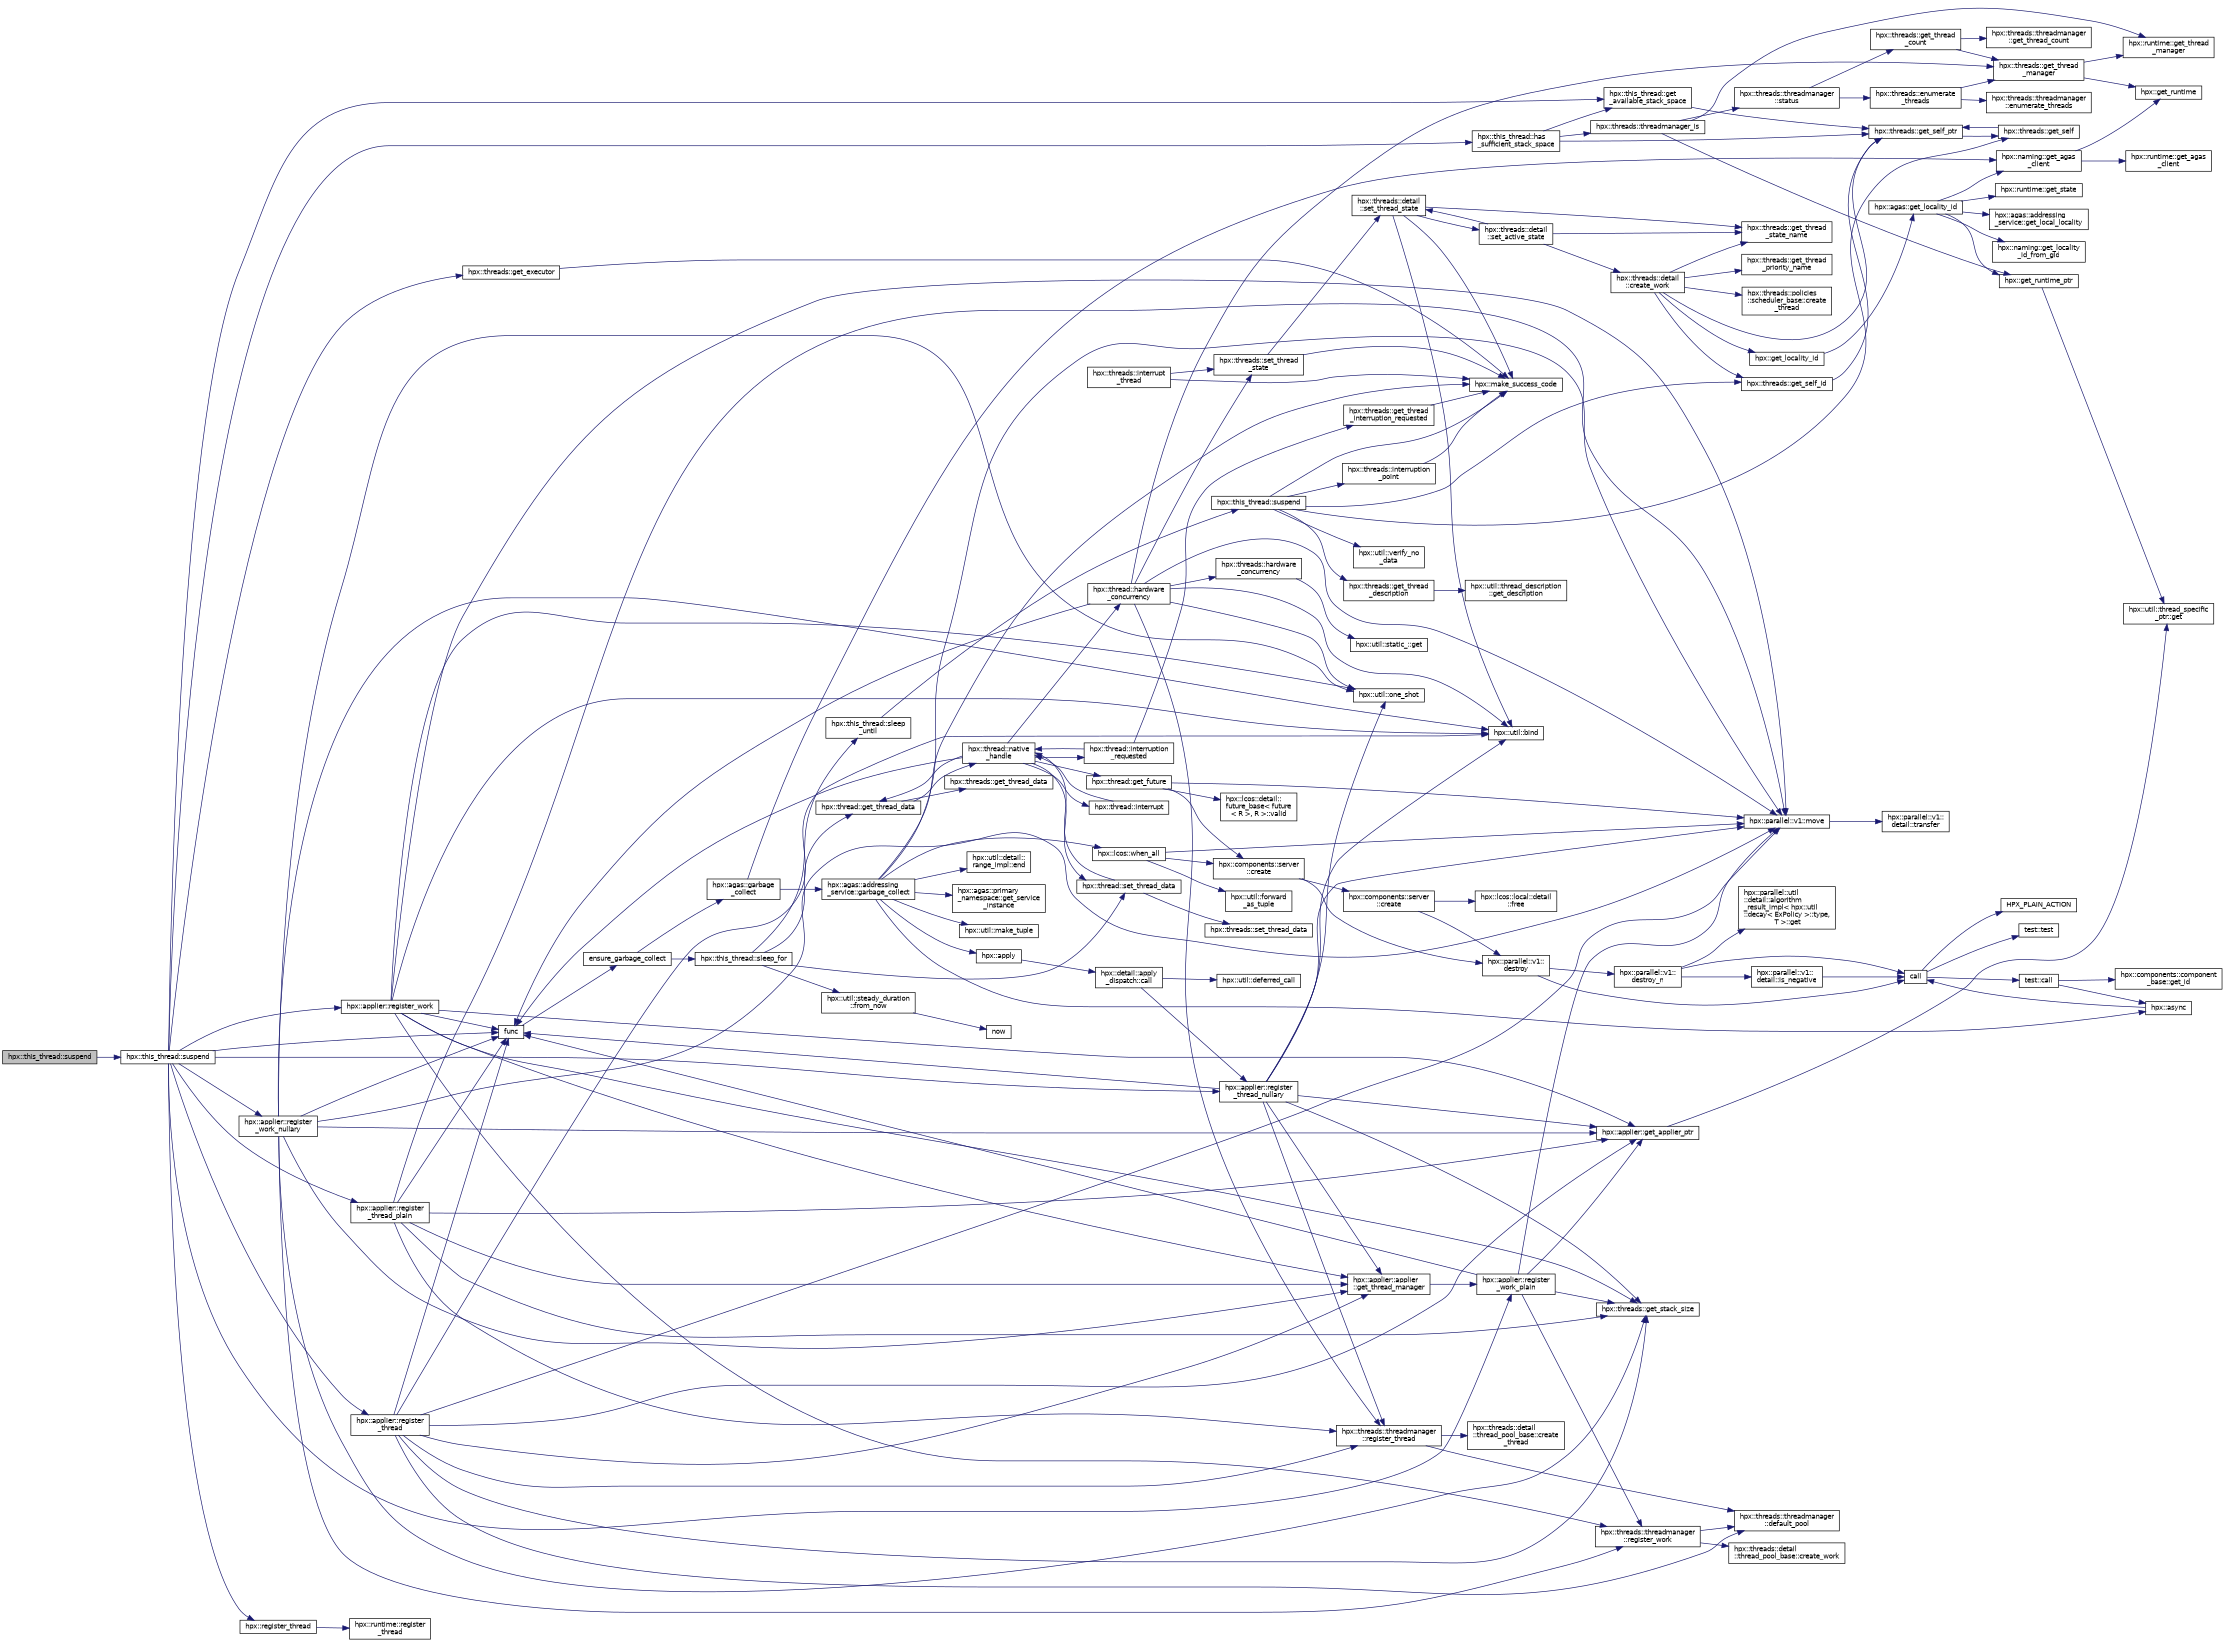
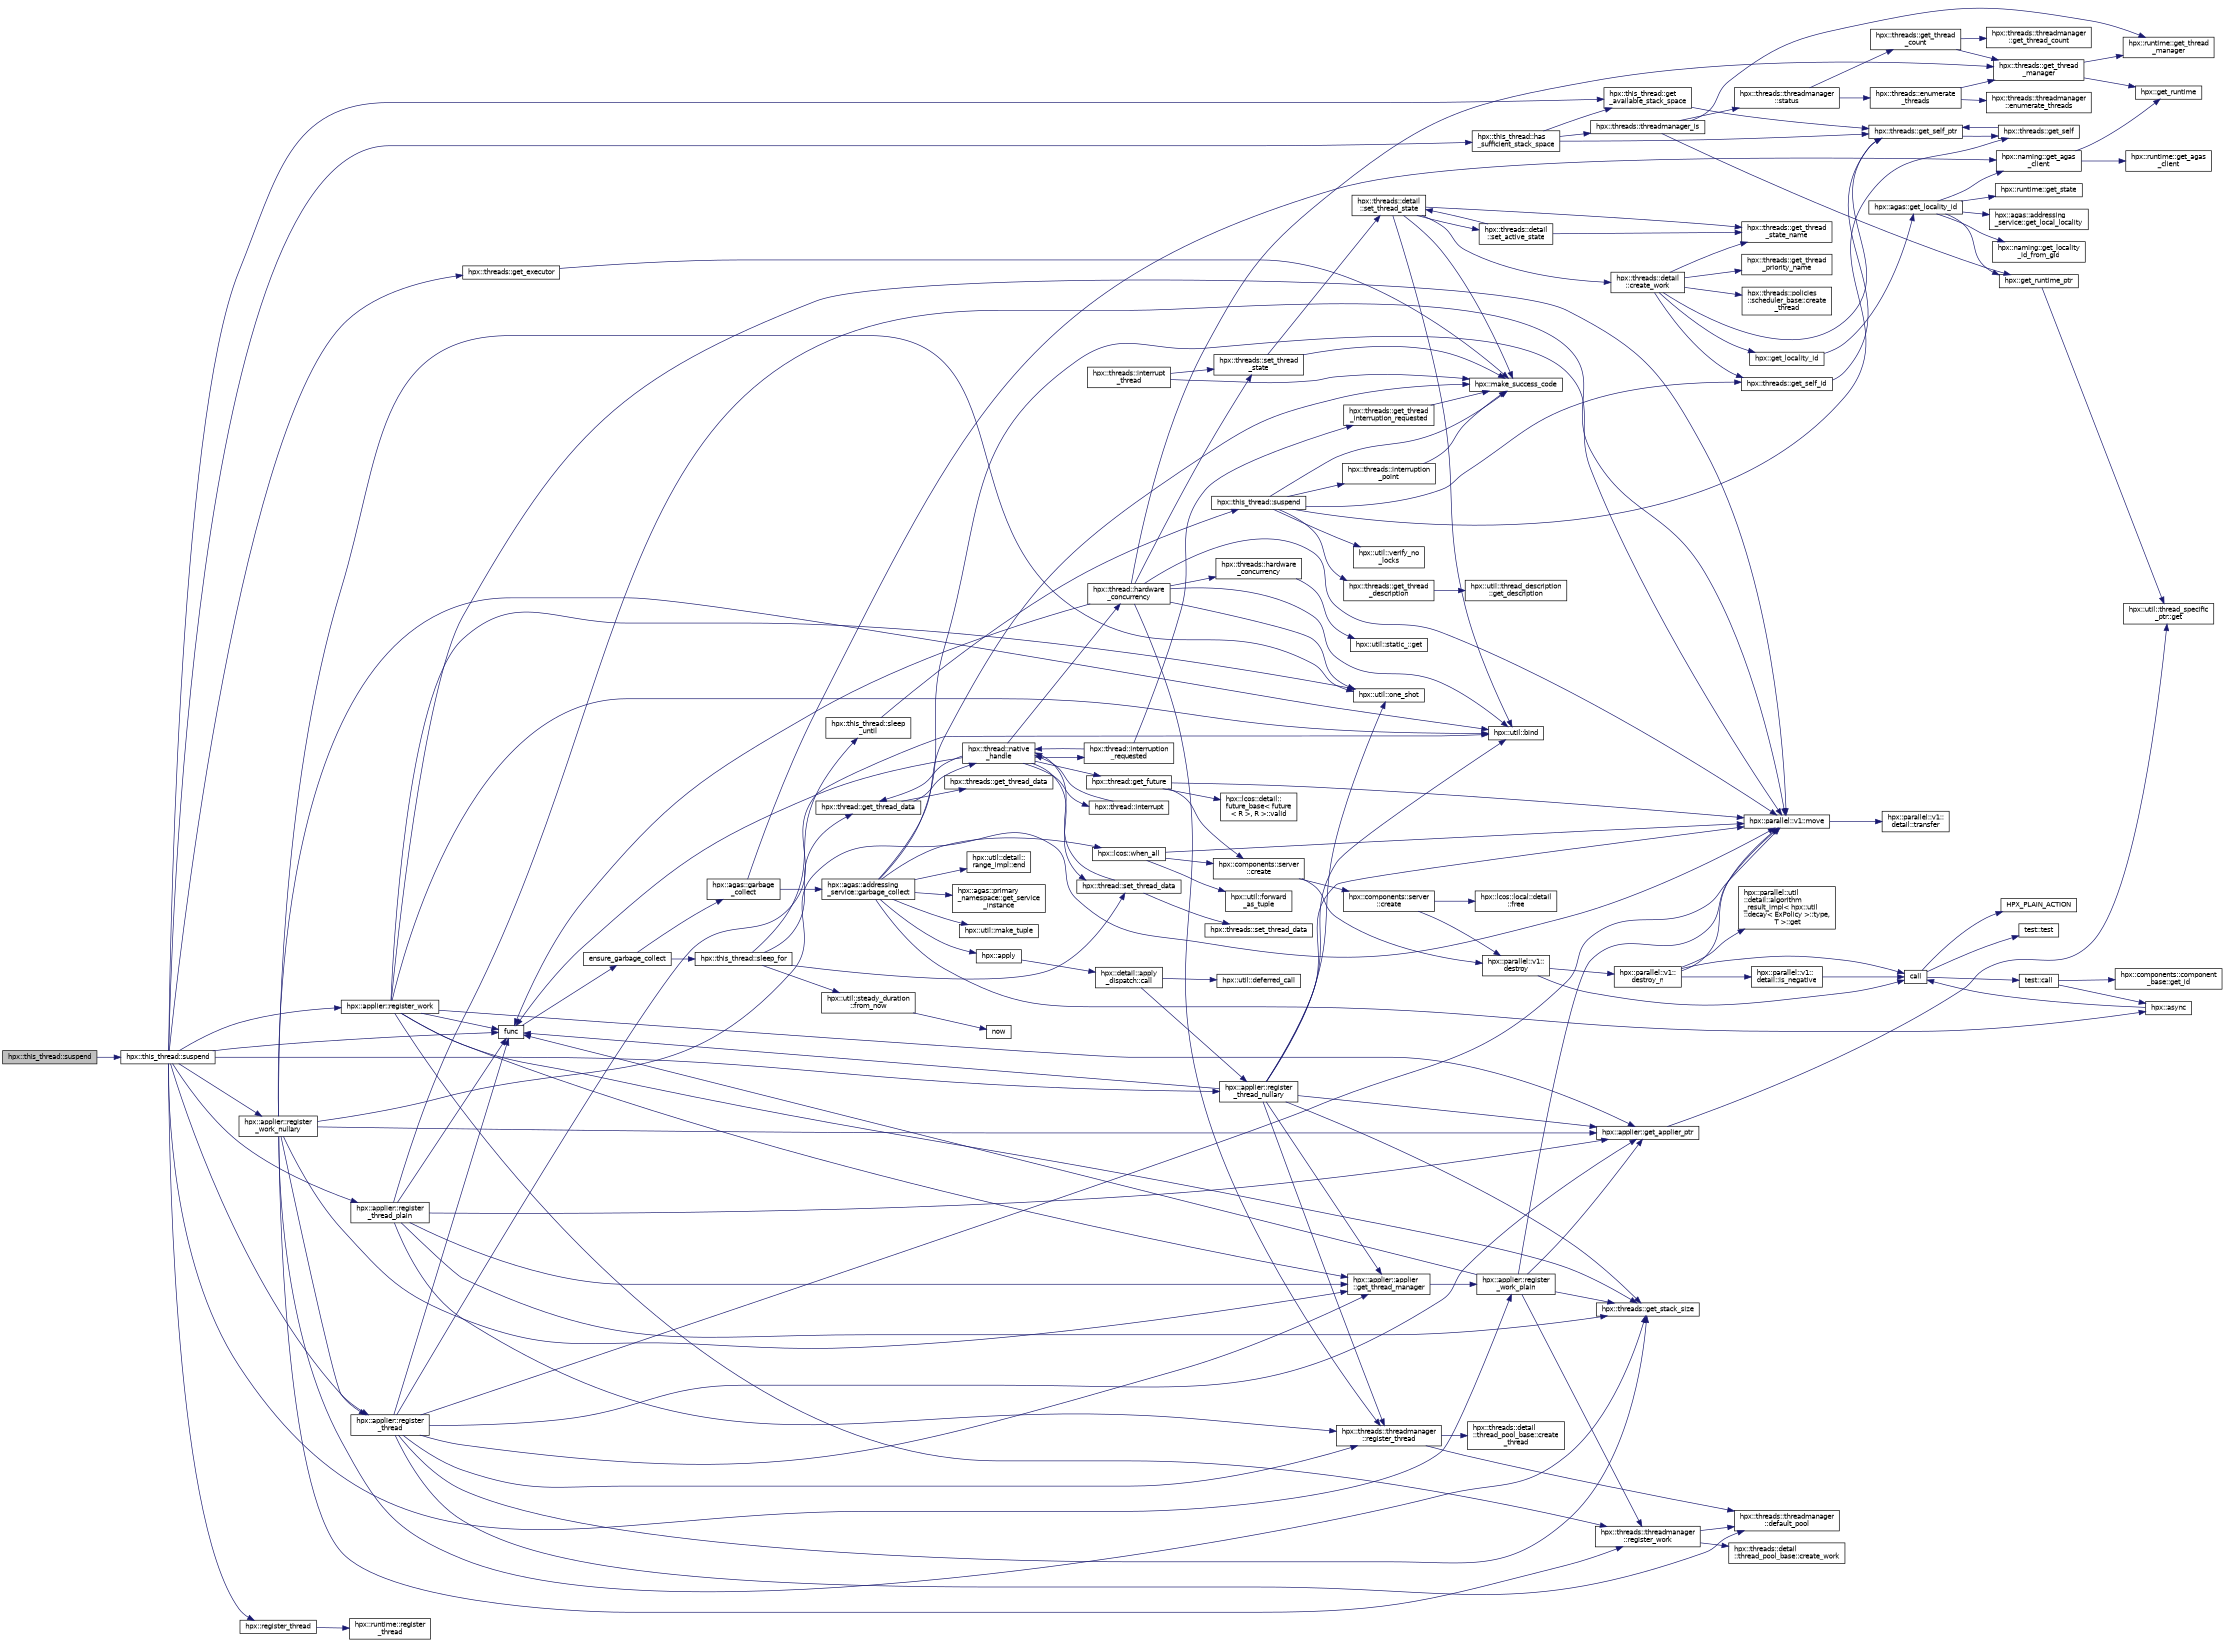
edge "hpx::threads::detail ::set_active_state" -> "hpx::threads::detail ::create_work": now "hpx::threads::detail ::set_thread_state" -> "hpx::threads::detail ::create_work"
node "hpx::util::verify_no _data": label "hpx::util::verify_no _data" -> "hpx::util::verify_no _locks"
edge "hpx::parallel::v1:: destroy_n" -> "hpx::parallel::v1::move": added
edge "hpx::applier::register _work_nullary" -> "func": now "hpx::applier::register _work_nullary" -> "hpx::applier::register _thread"
